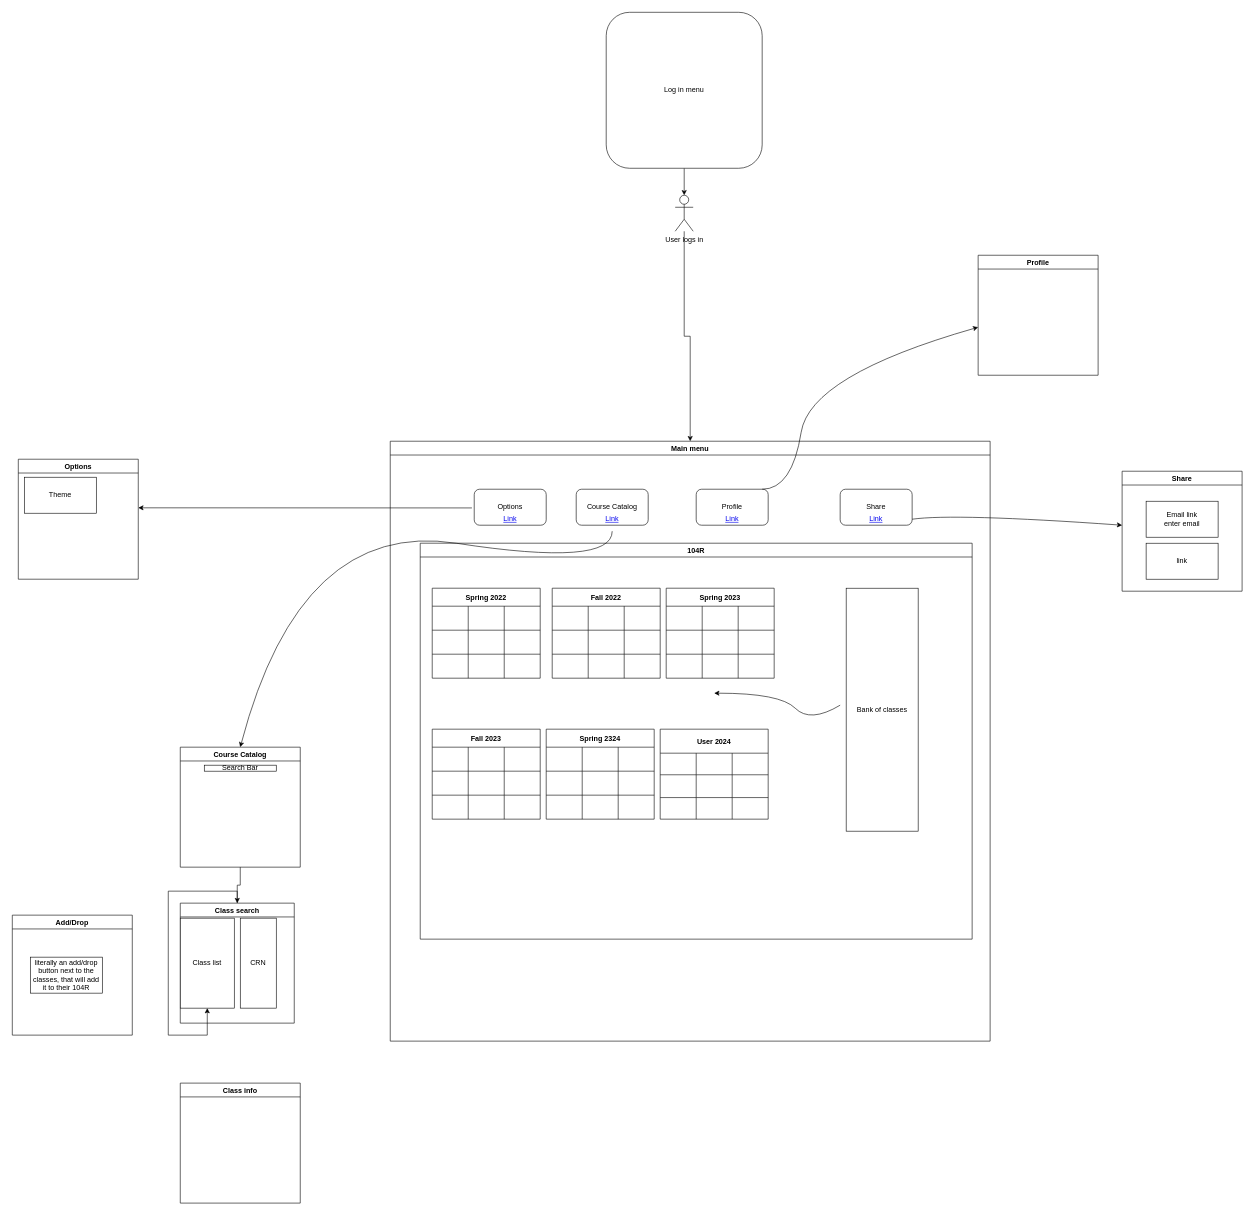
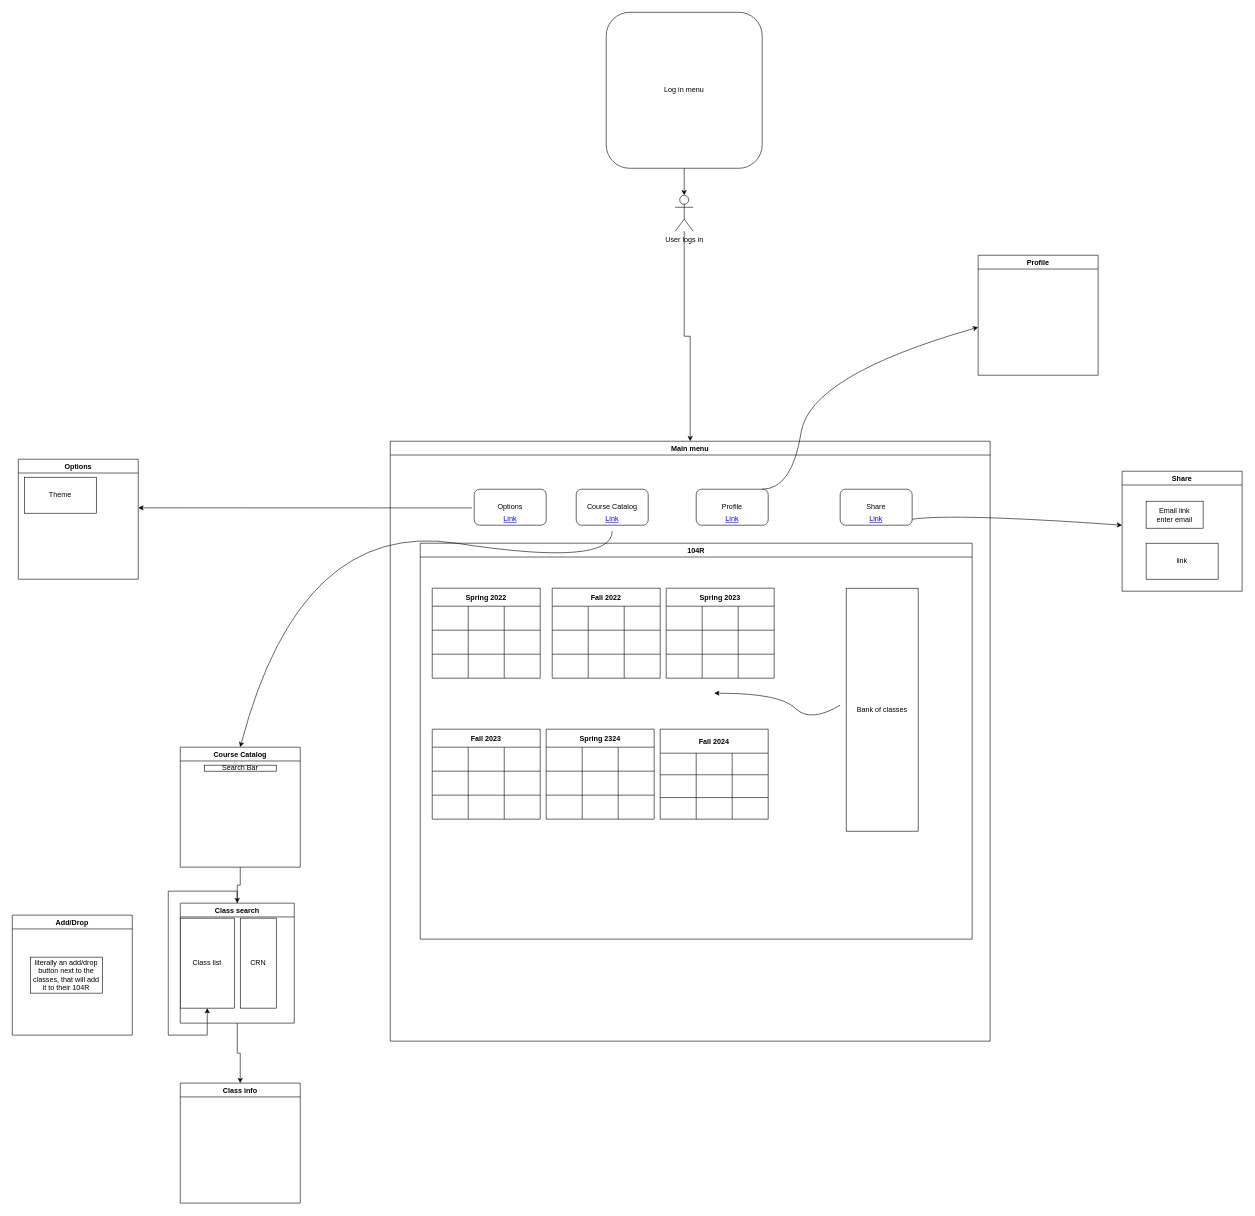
node "Email link enter email": size 72x36 -> 57x27
node "User 2024": label "User 2024" -> "Fall 2024"
edge "Class search" -> "Class info": added
